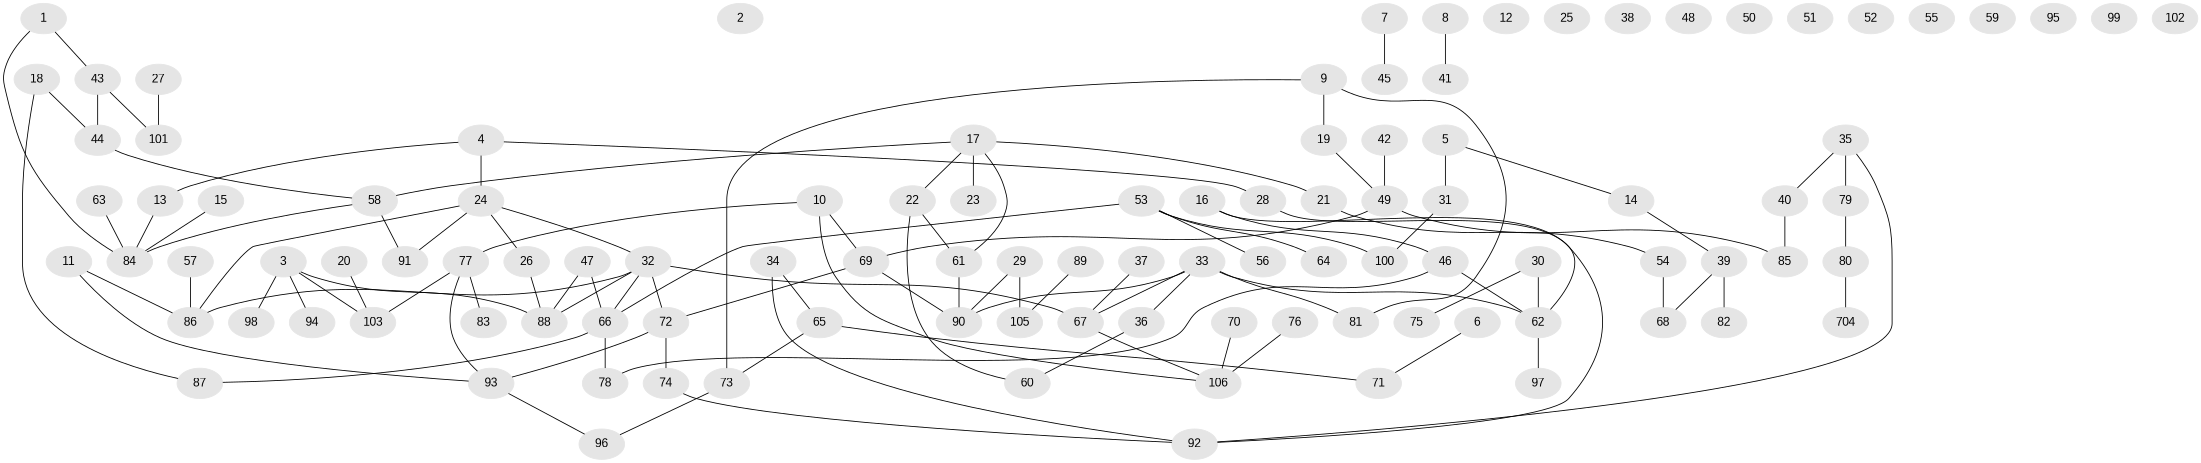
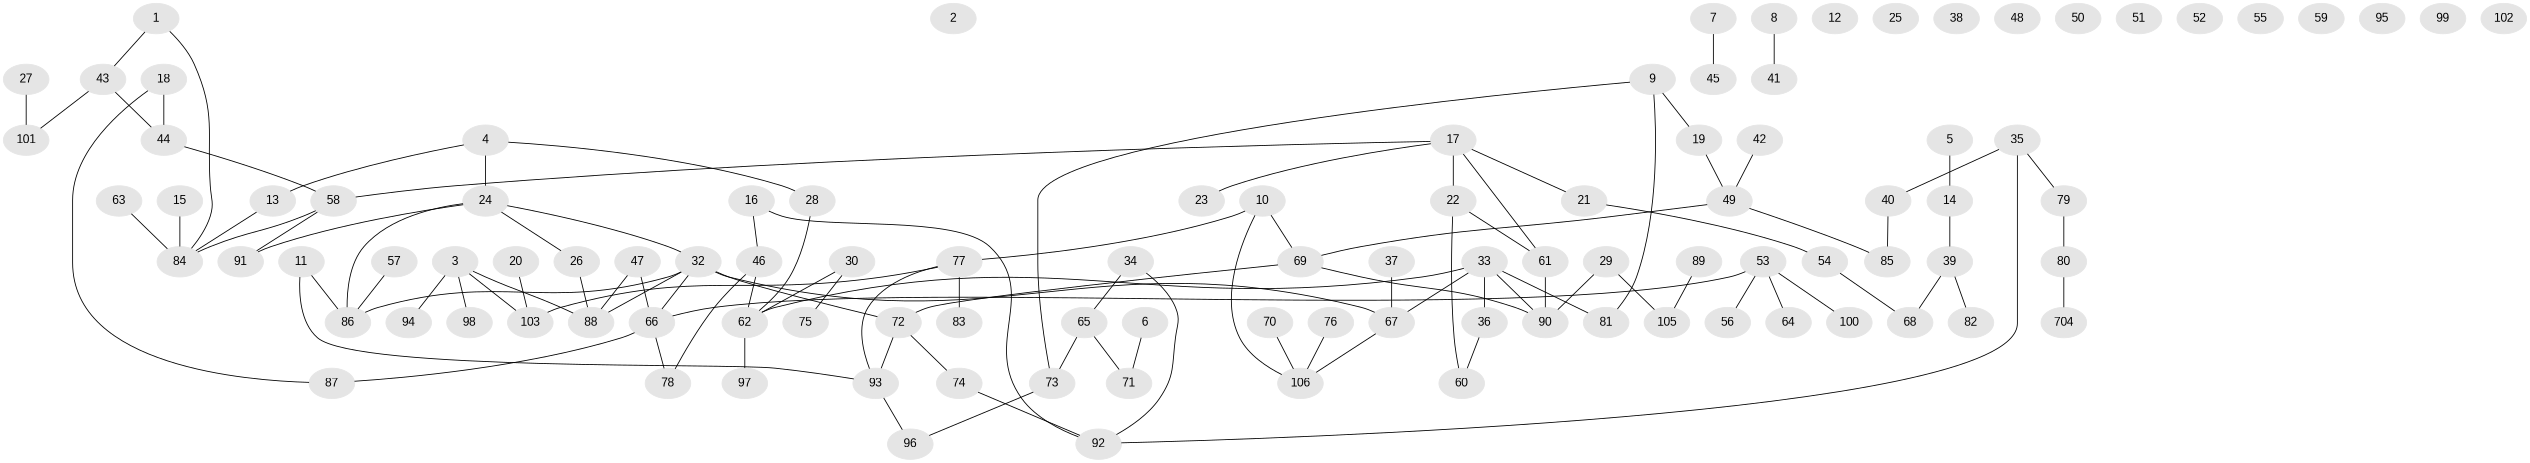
node "31": removed
